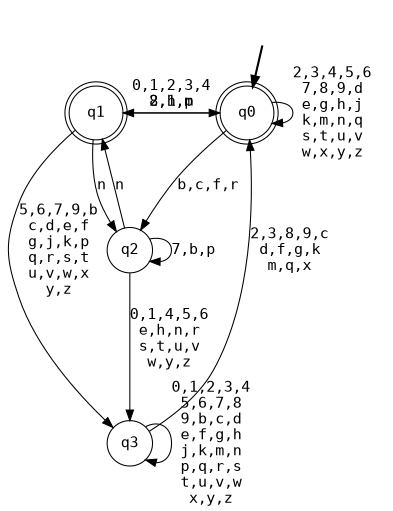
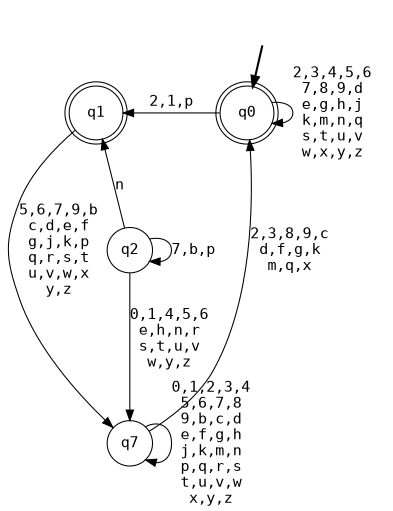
edge "q1" -> "q0": removed, label "0,1,2,3,4 8,h,m"
edge "q0" -> "q2": removed, label "b,c,f,r"
edge "q1" -> "q2": removed, label "n"
node "q3": label "q3" -> "q7"
